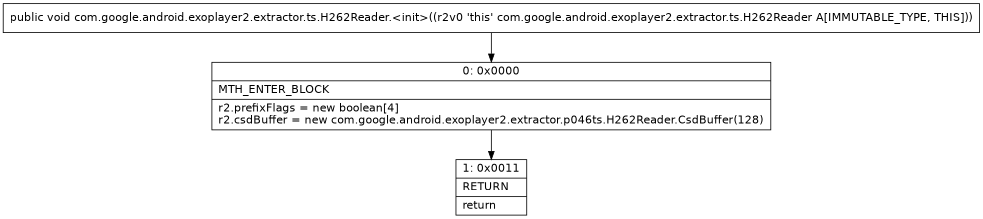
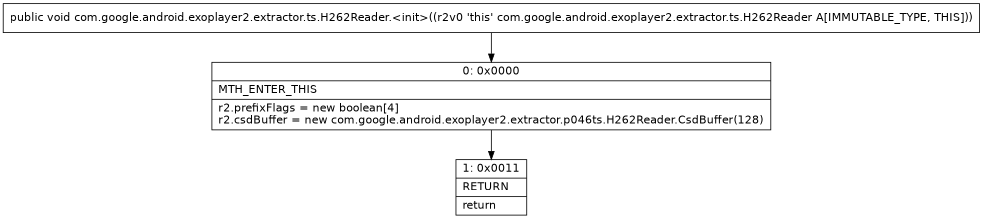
node "0: 0x0000": text "MTH_ENTER_BLOCK" -> "MTH_ENTER_THIS"
